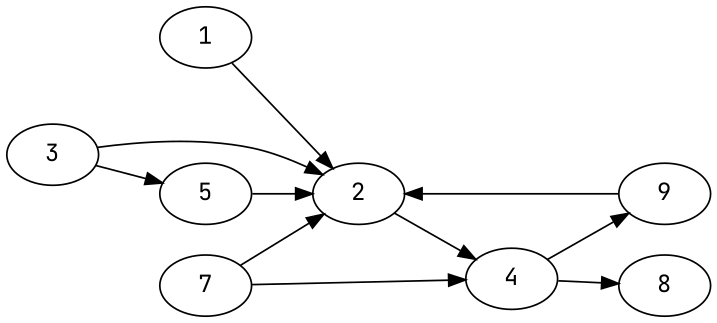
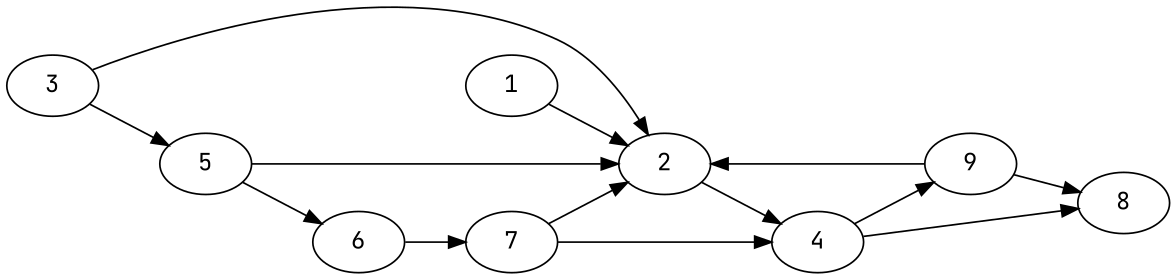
edge "9" -> "8": added
node "6": added
